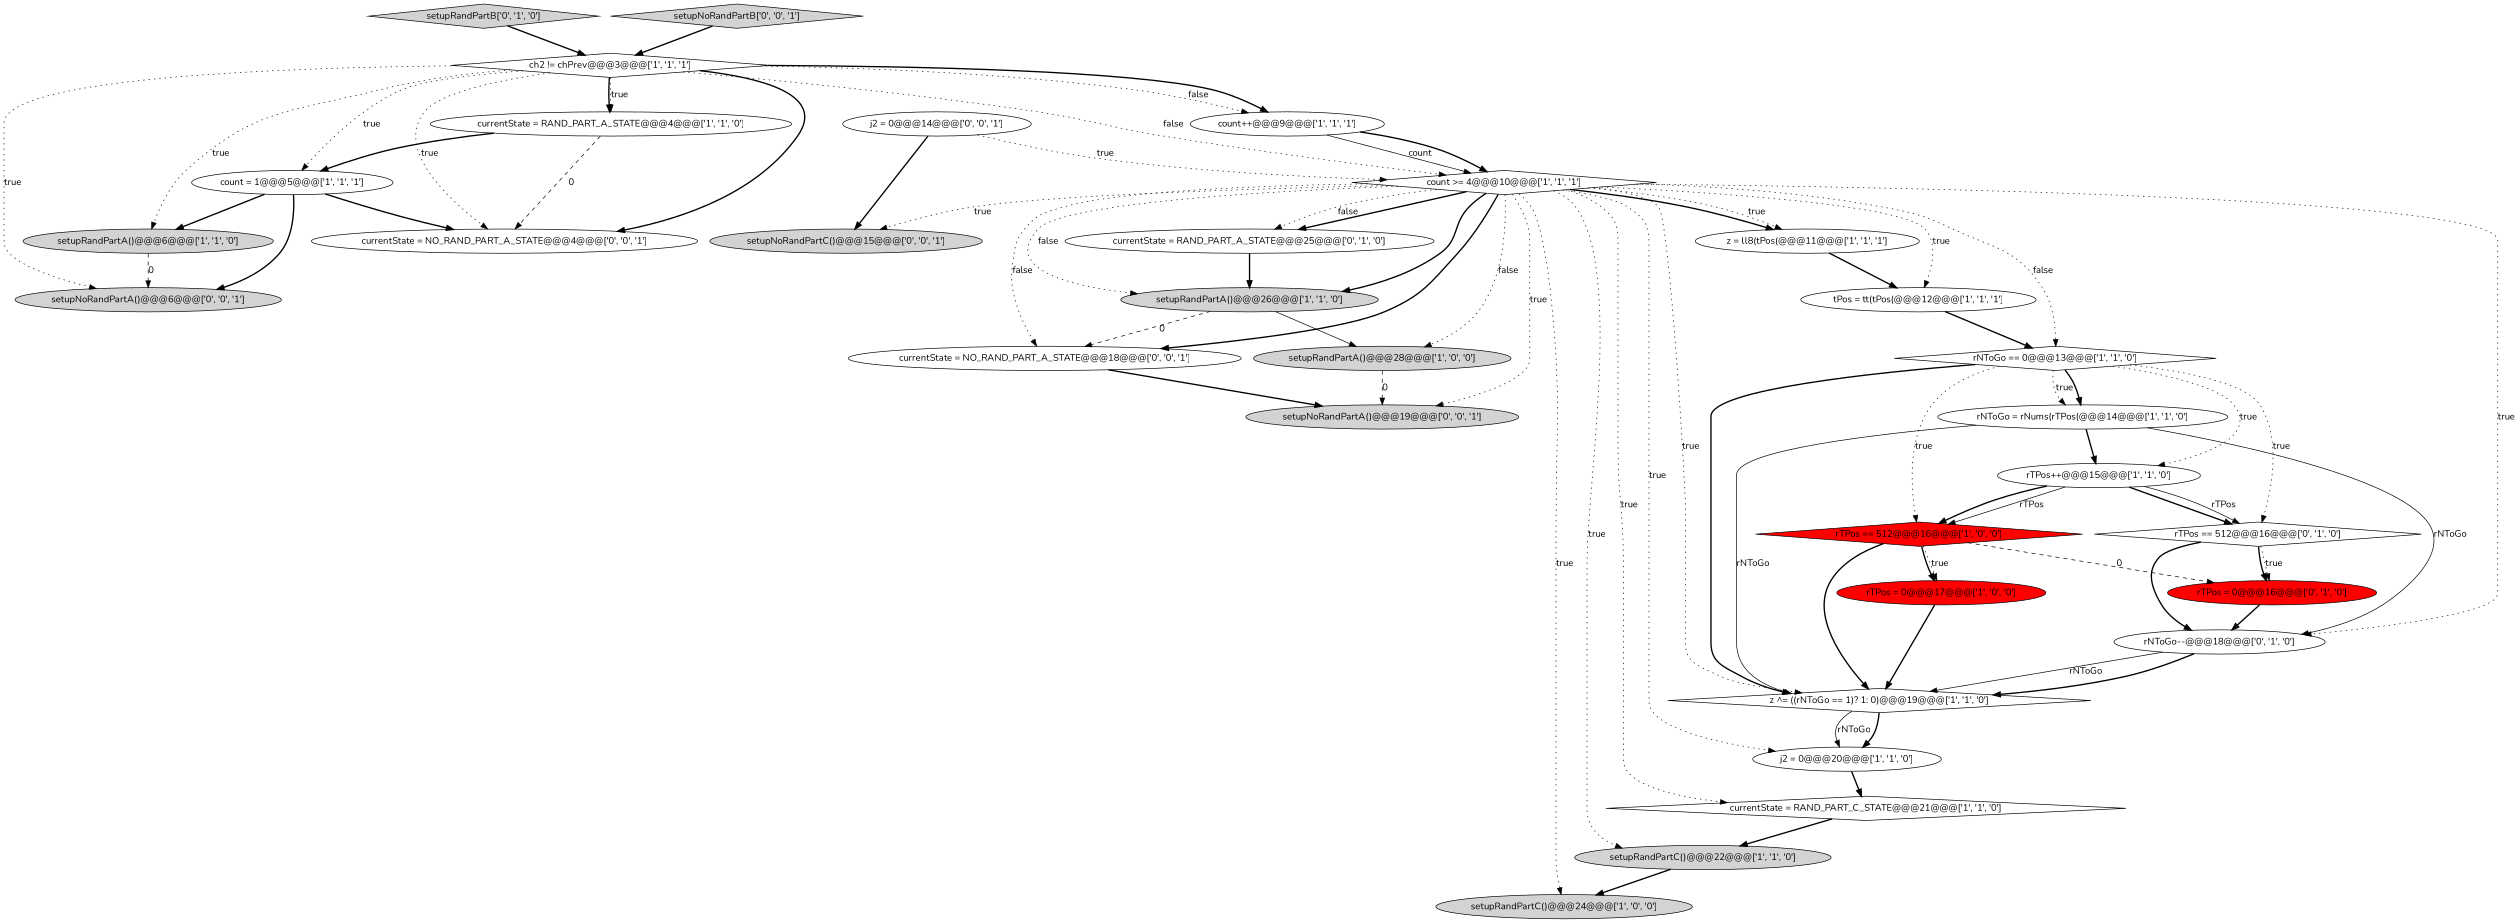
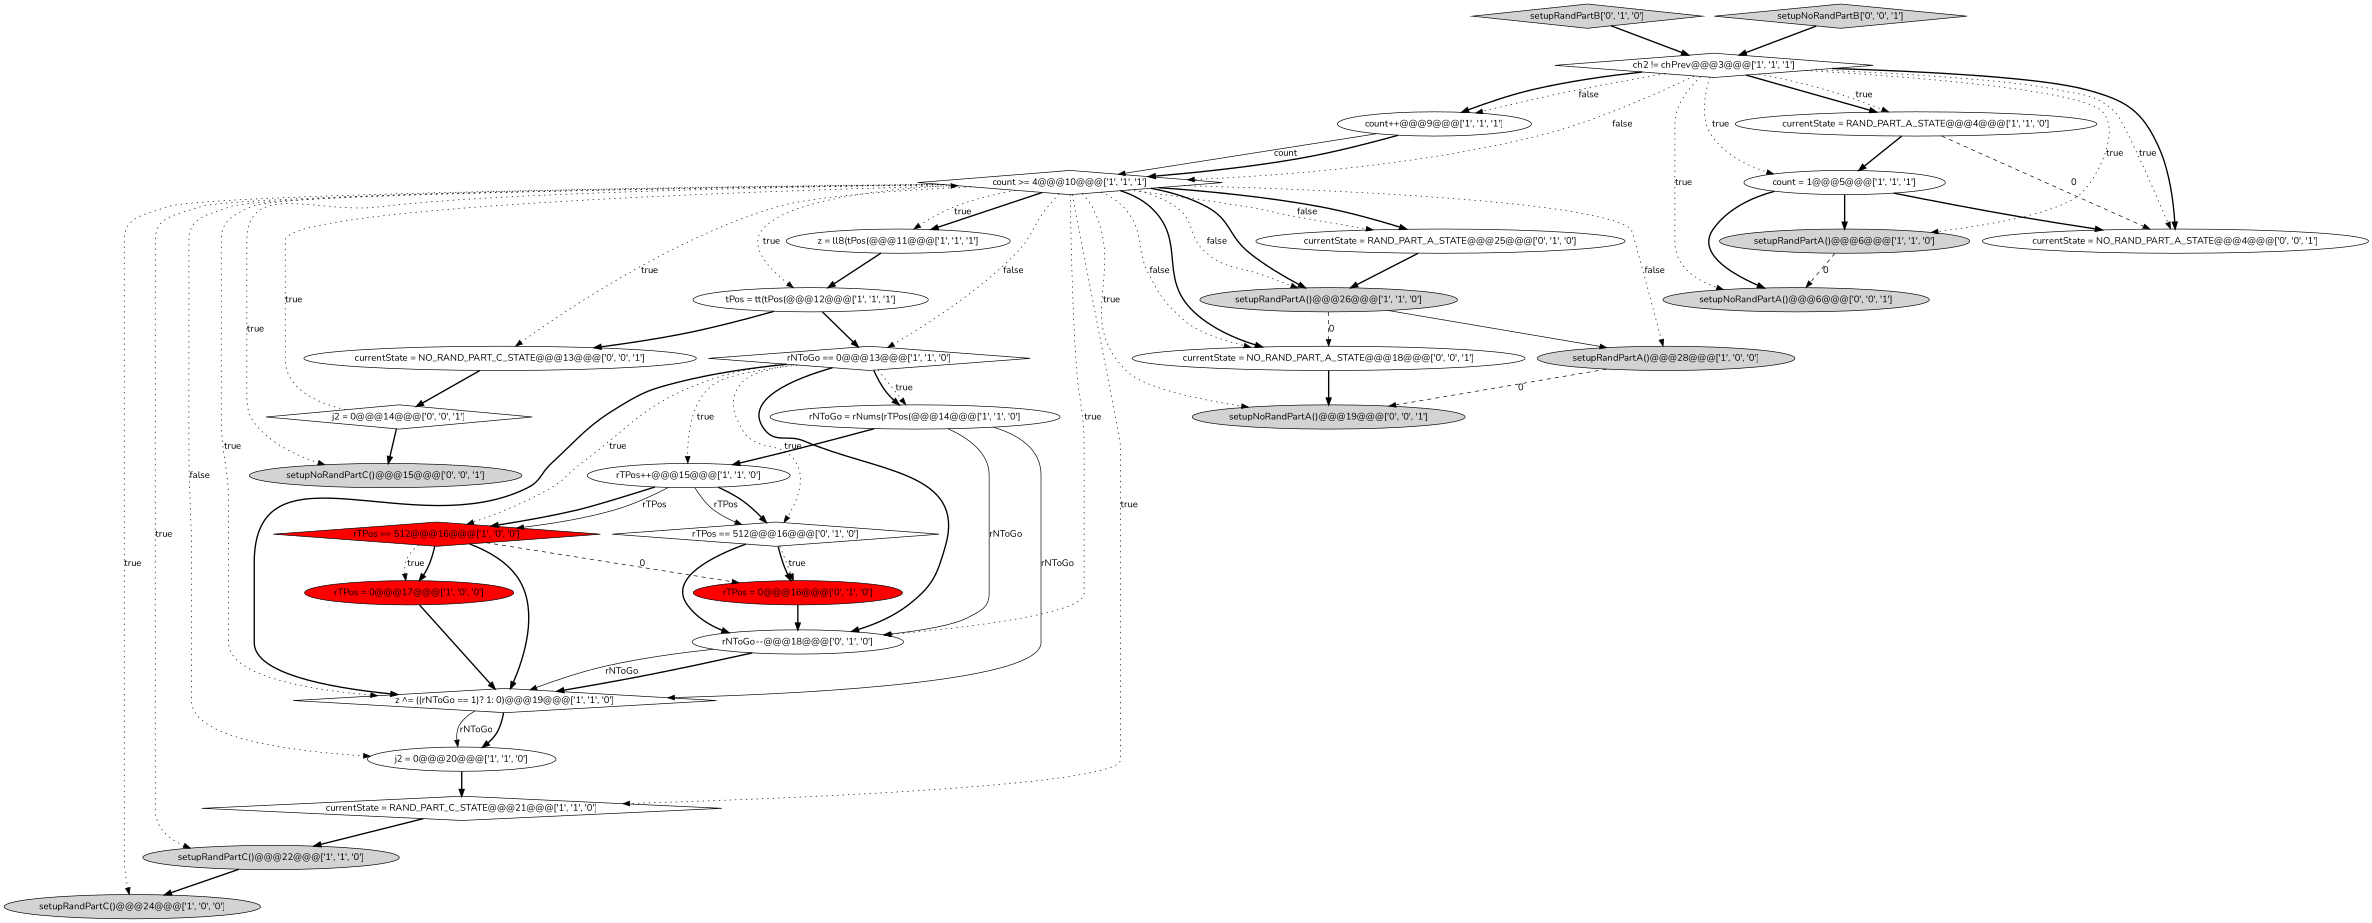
node "j2 = 0@@@14@@@['0', '0', '1']": shape ellipse -> diamond
node "currentState = NO_RAND_PART_C_STATE@@@13@@@['0', '0', '1']": added
edge "rNToGo == 0@@@13@@@['1', '1', '0']" -> "rNToGo--@@@18@@@['0', '1', '0']": added
edge "count >= 4@@@10@@@['1', '1', '1']" -> "j2 = 0@@@20@@@['1', '1', '0']": label "true" -> "false"
